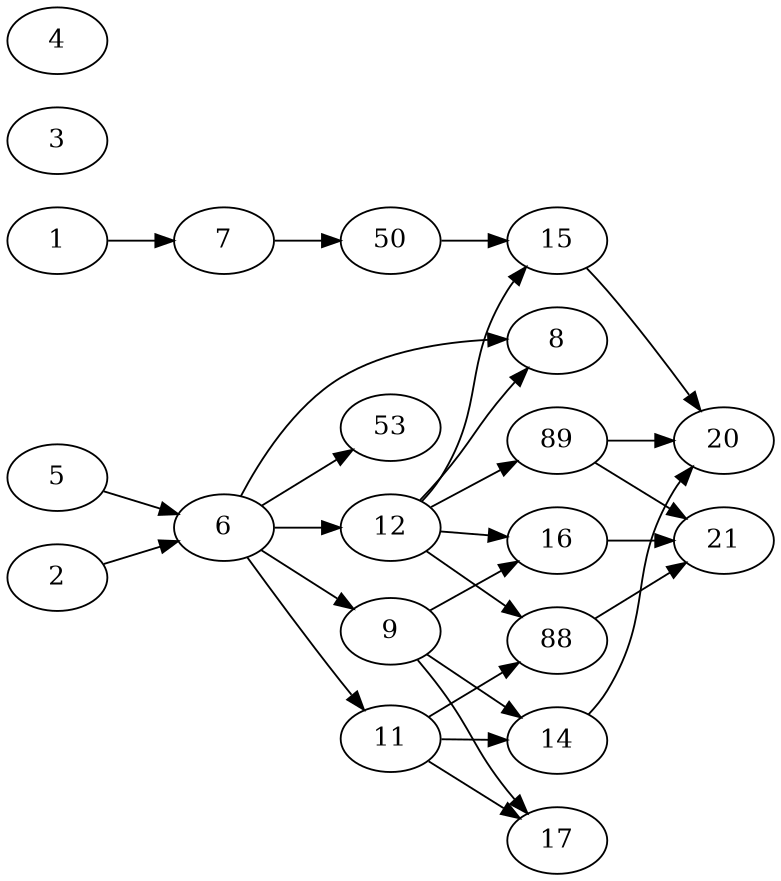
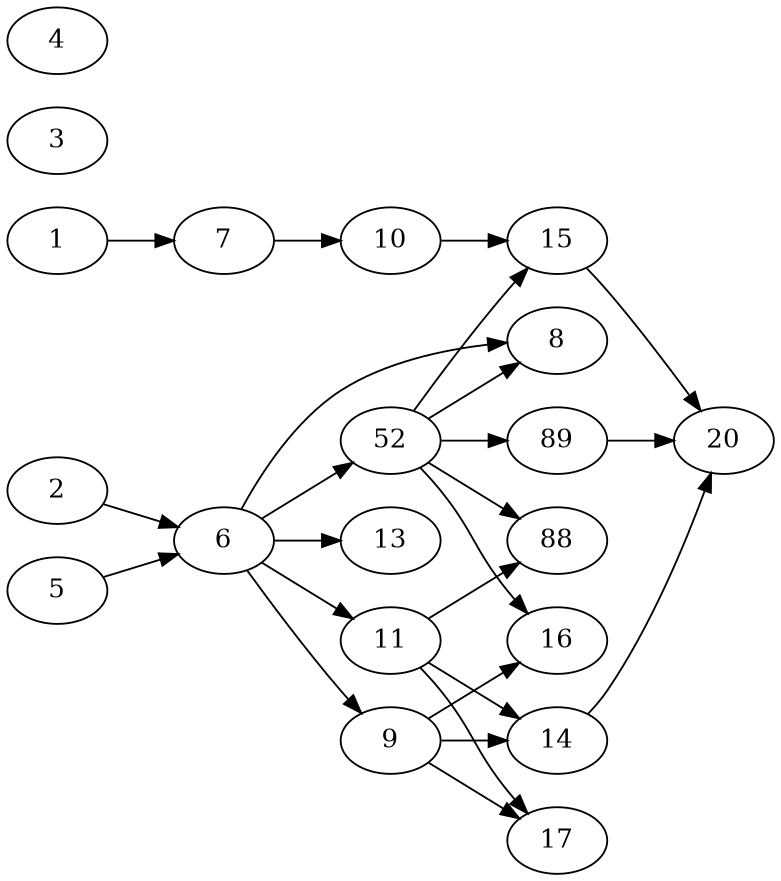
node "50": label "50" -> "10"
node "53": label "53" -> "13"
node "12": label "12" -> "52"
node "21": removed
